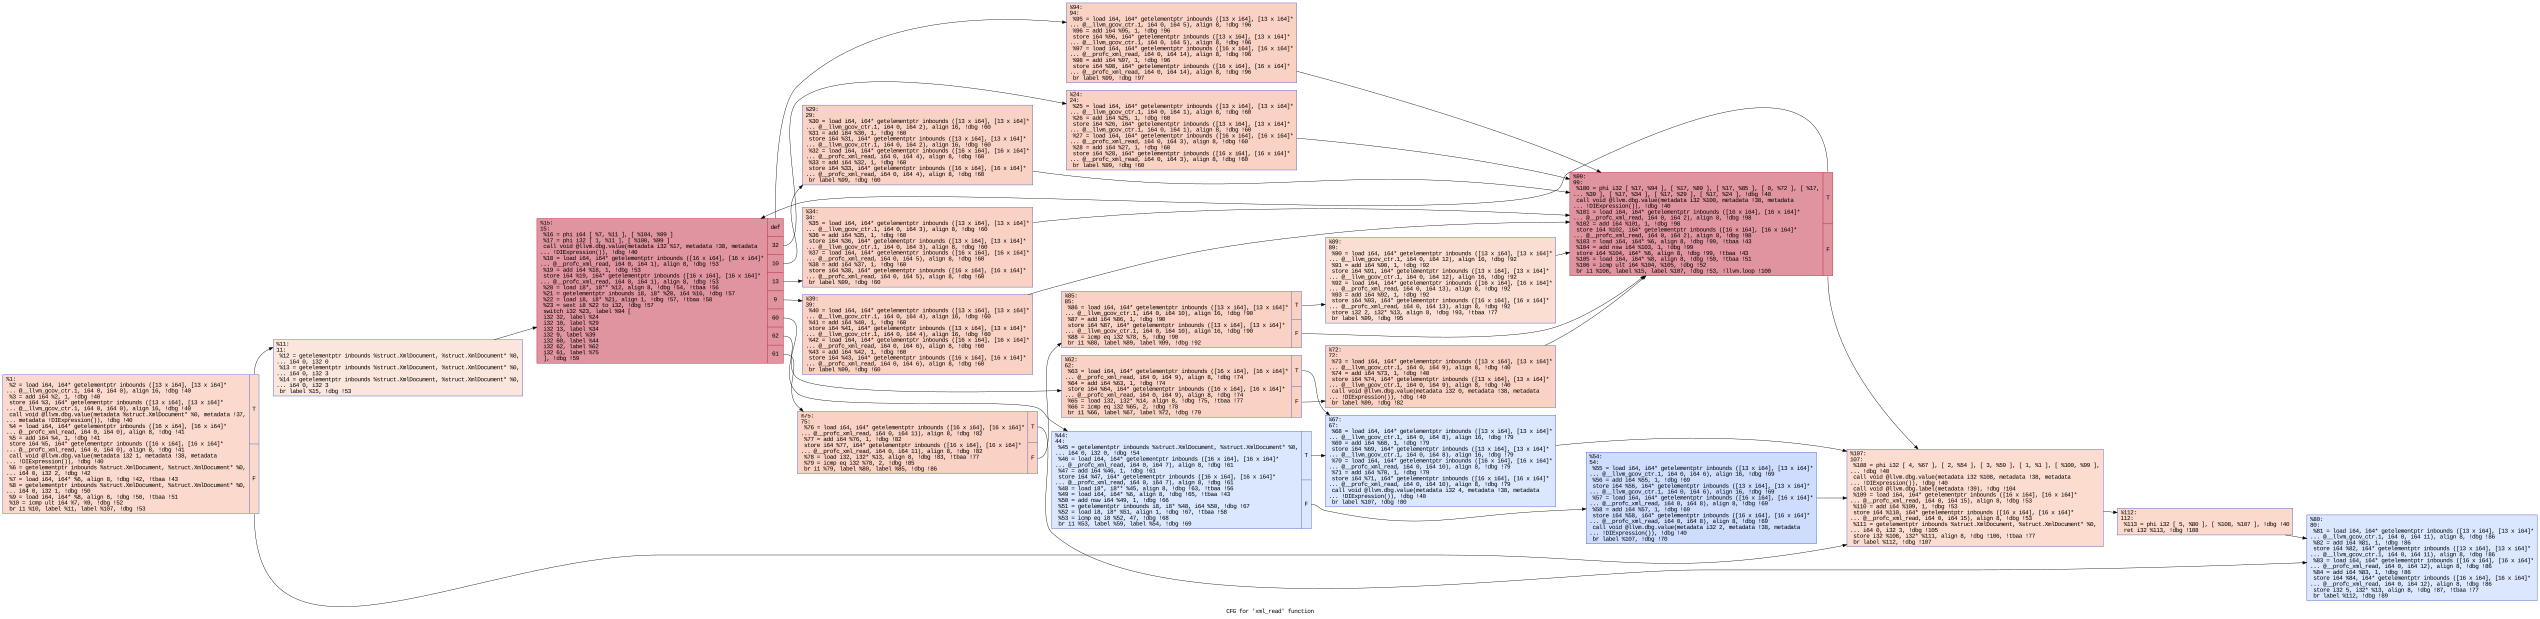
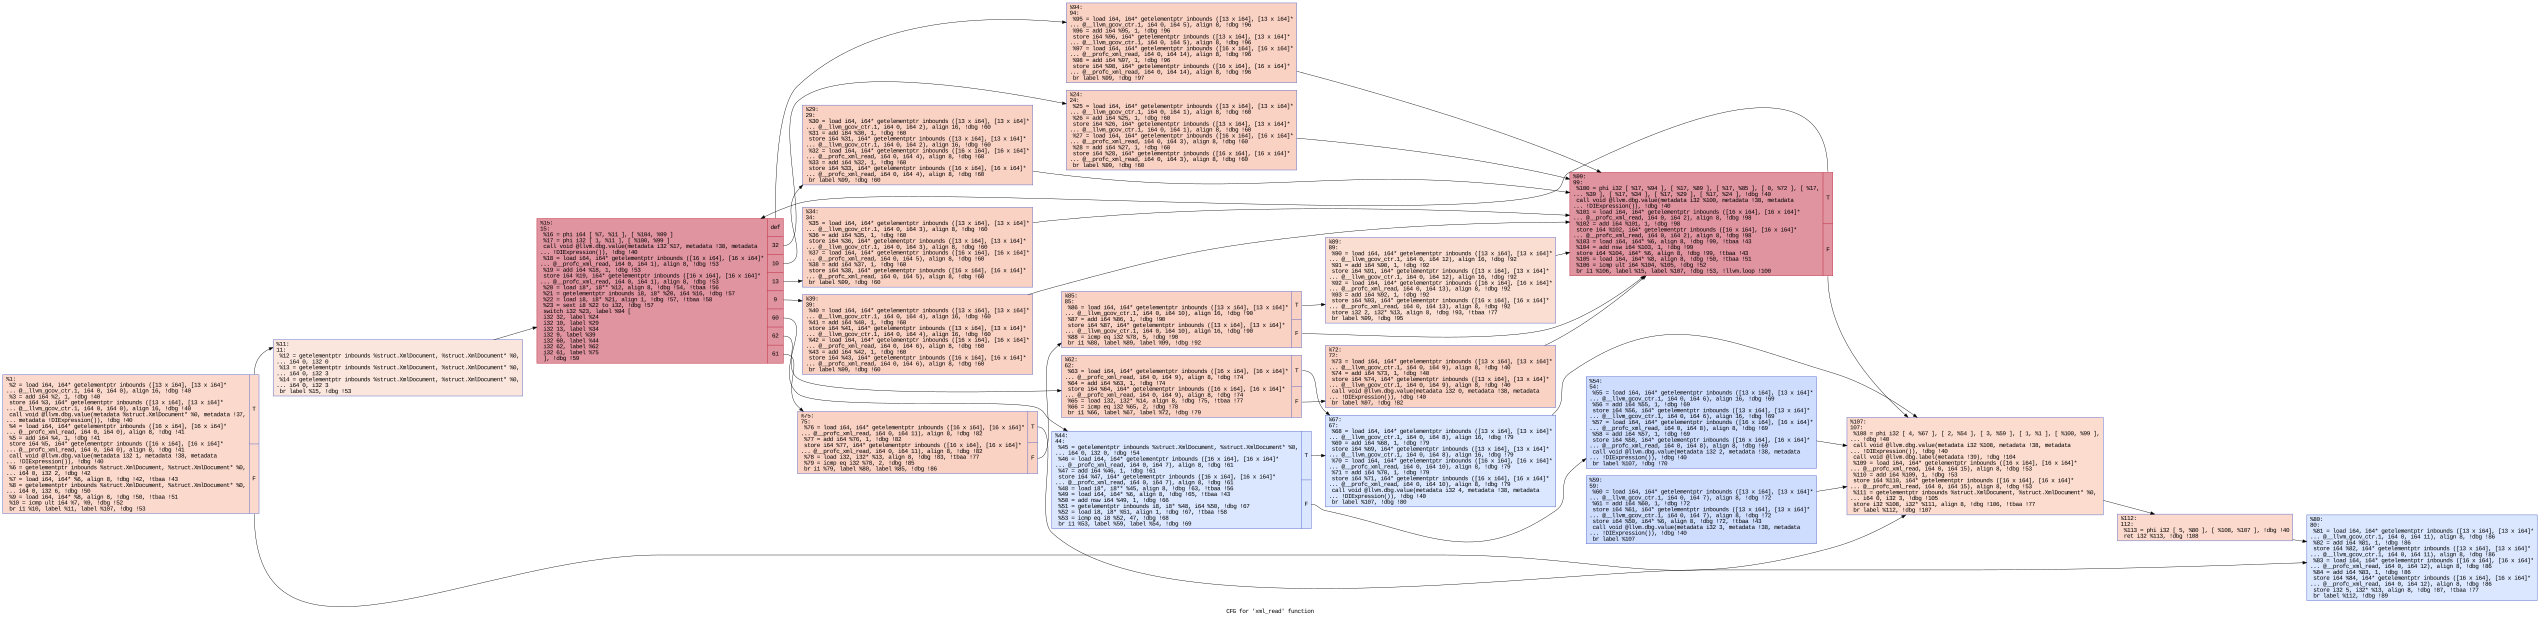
node "%72:": text "br label %99, !dbg !82" -> "br label %97, !dbg !82"
node "%1:": text "... i64 0, i32 1, !dbg !50" -> "... i64 0, i32 6, !dbg !50"
node "%59:": added
